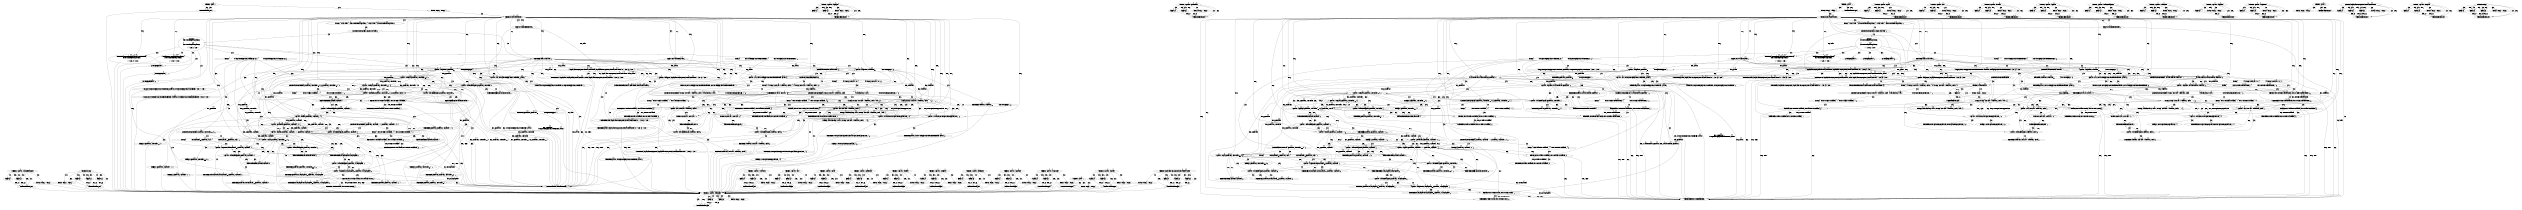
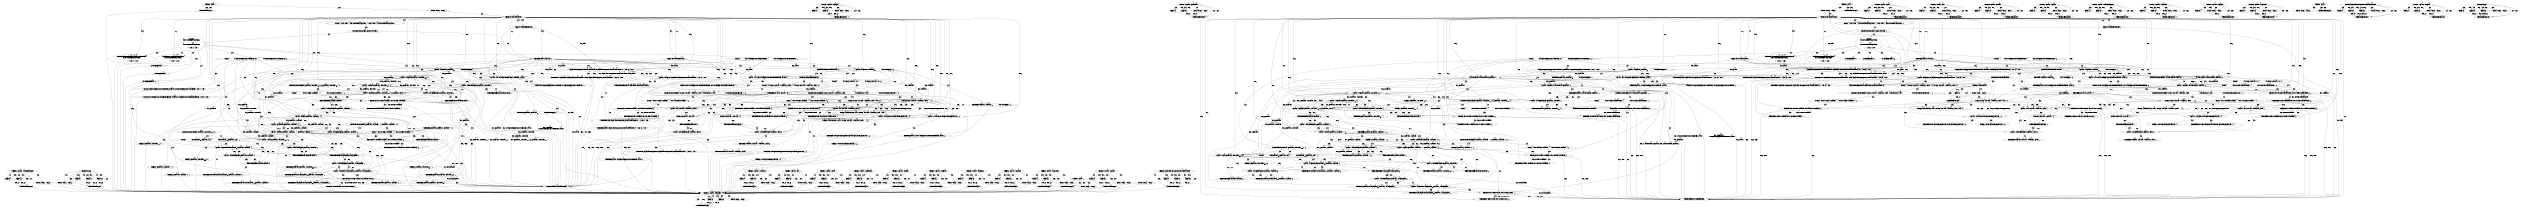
edge "(<operator>.logicalNot,!isValidOMXParam(roleParams))" -> "(isValidOMXParam,isValidOMXParam(roleParams))": label "AST: " -> "PARAM: "
edge "(CONTROL_STRUCTURE,IF,if (!isValidOMXParam(roleParams)))" -> "(METHOD,isValidOMXParam)": now "(CONTROL_STRUCTURE,IF,if (!isValidOMXParam(roleParams)))" -> "(<operator>.logicalNot,!isValidOMXParam(roleParams))"
edge "(<operator>.logicalNot,!isValidOMXParam(pcmParams))" -> "(isValidOMXParam,isValidOMXParam(pcmParams))": now "(<operator>.logicalNot,!isValidOMXParam(pcmParams))" -> "(IDENTIFIER,pcmParams,isValidOMXParam(pcmParams))"
edge "(isValidOMXParam,isValidOMXParam(pcmParams))" -> "(IDENTIFIER,pcmParams,isValidOMXParam(pcmParams))": label "SIZE: " -> "AST: "
